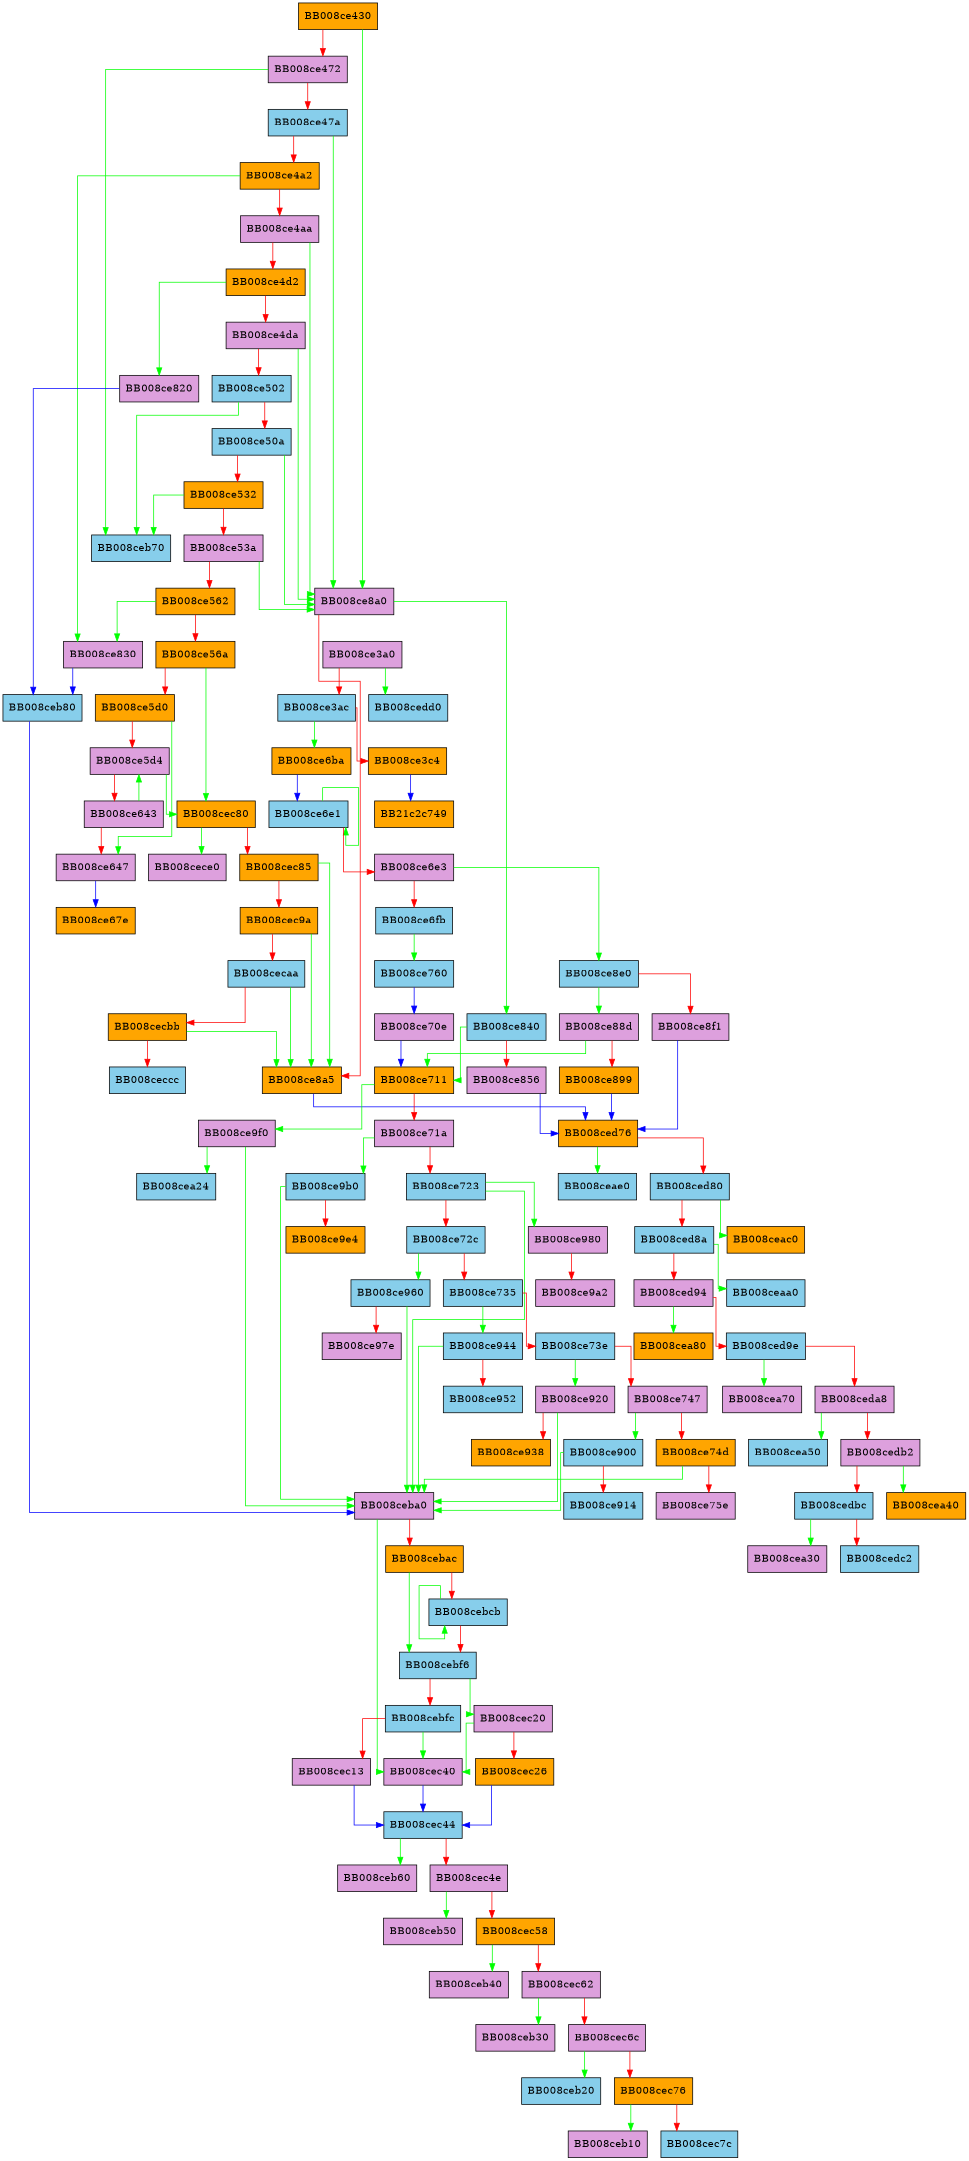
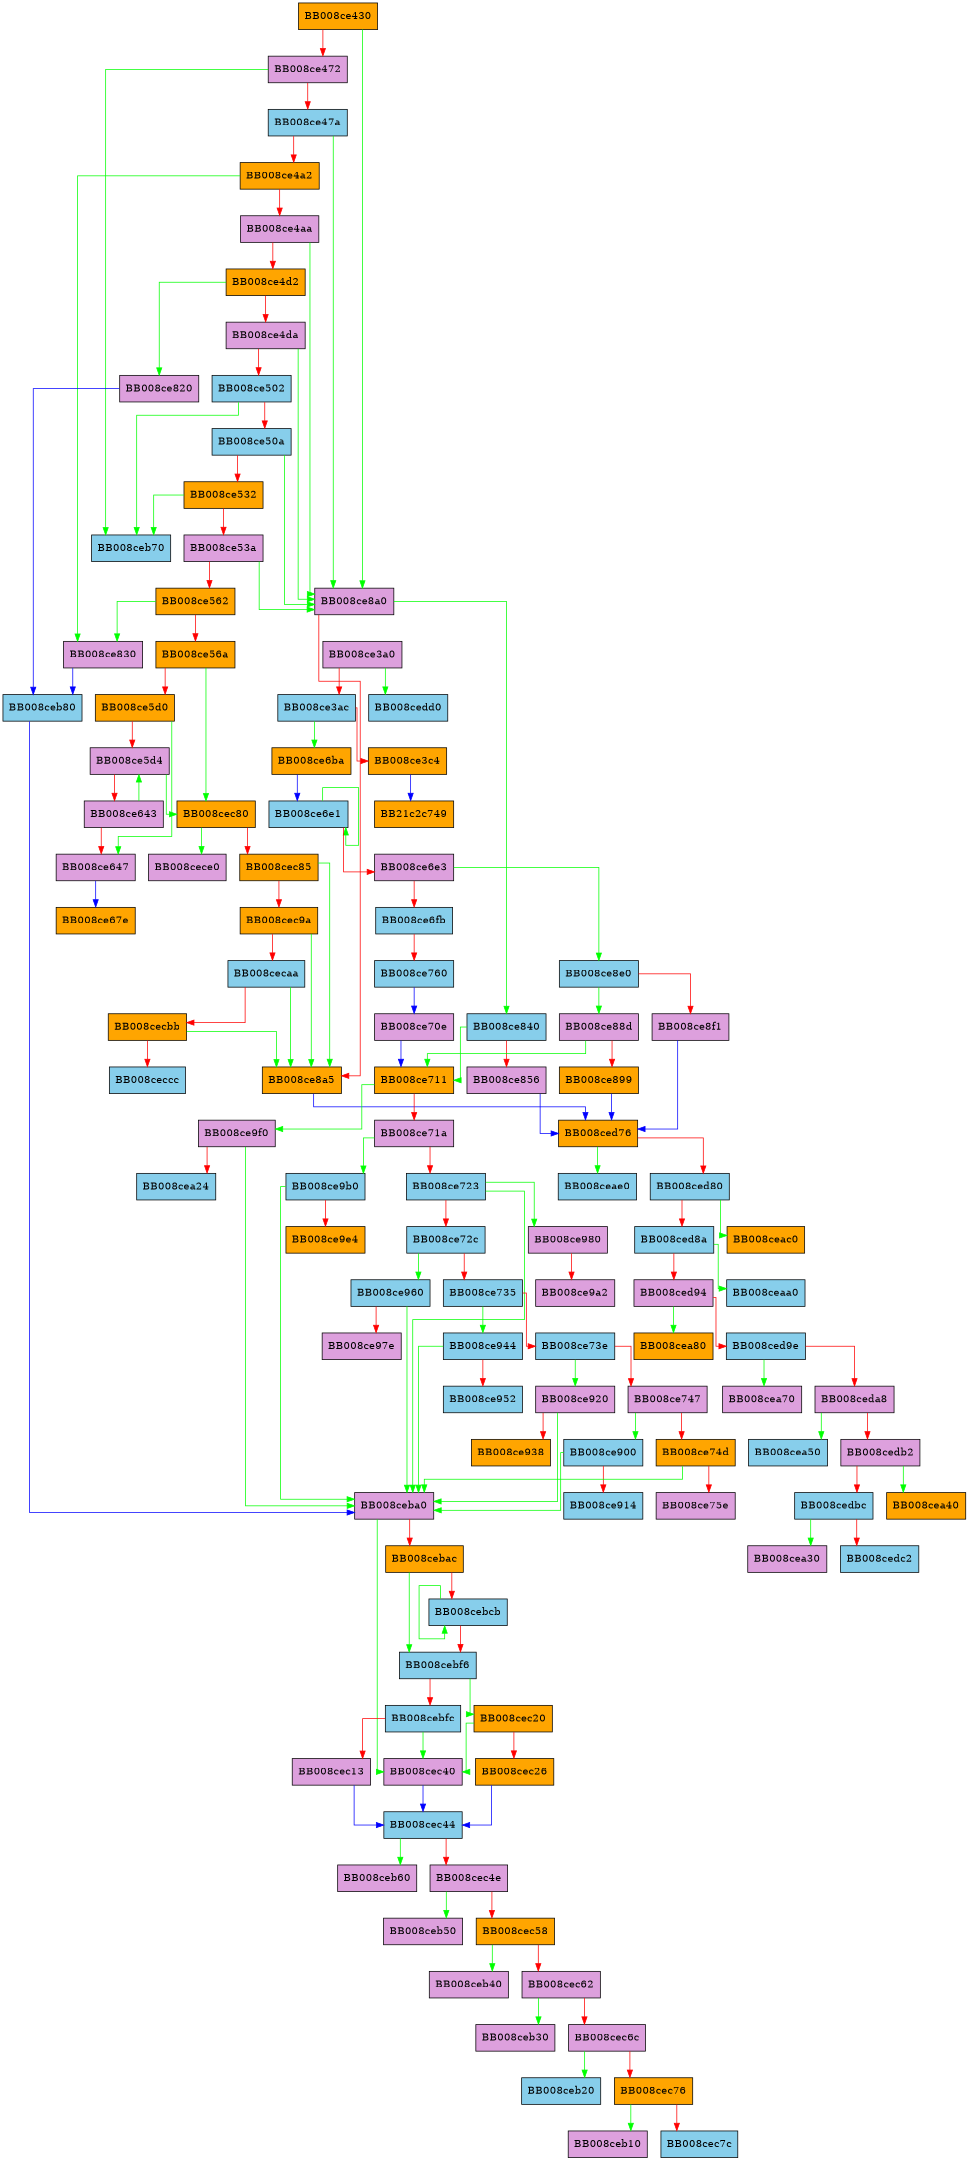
edge "BB008ce6fb" -> "BB008ce760": color green -> red
edge "BB008ce9f0" -> "BB008cea24": color green -> red
node "BB008cec20": fillcolor plum -> orange
